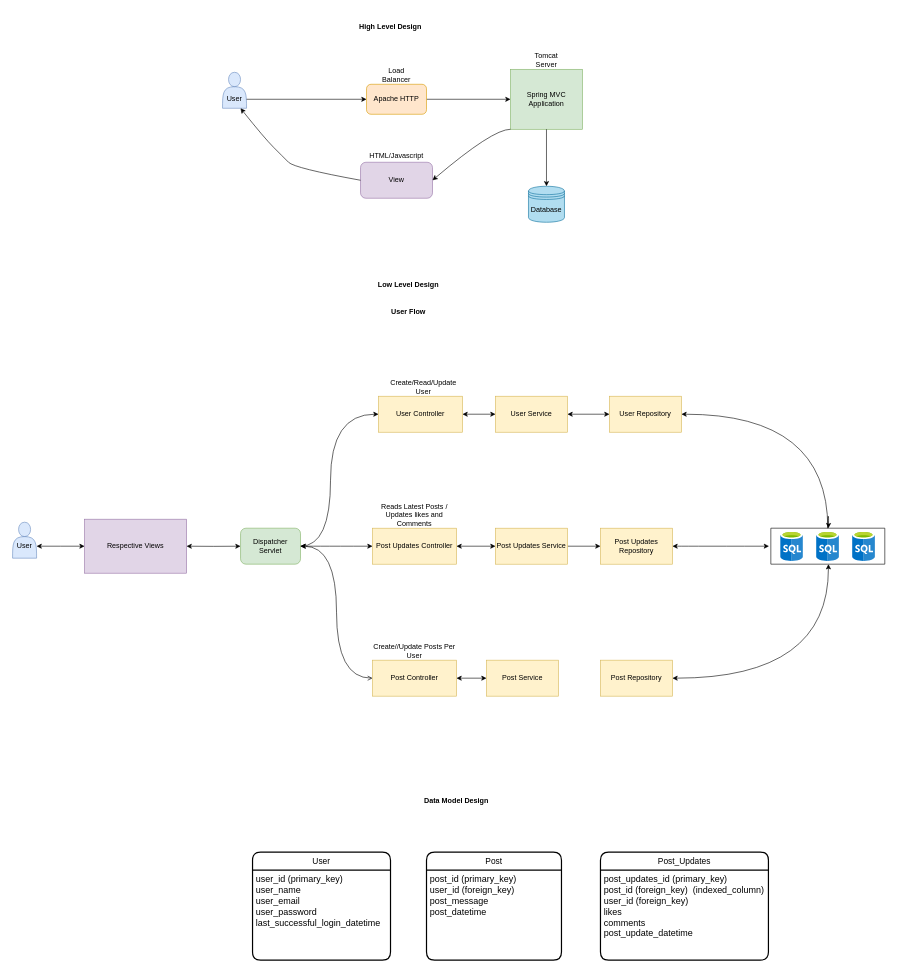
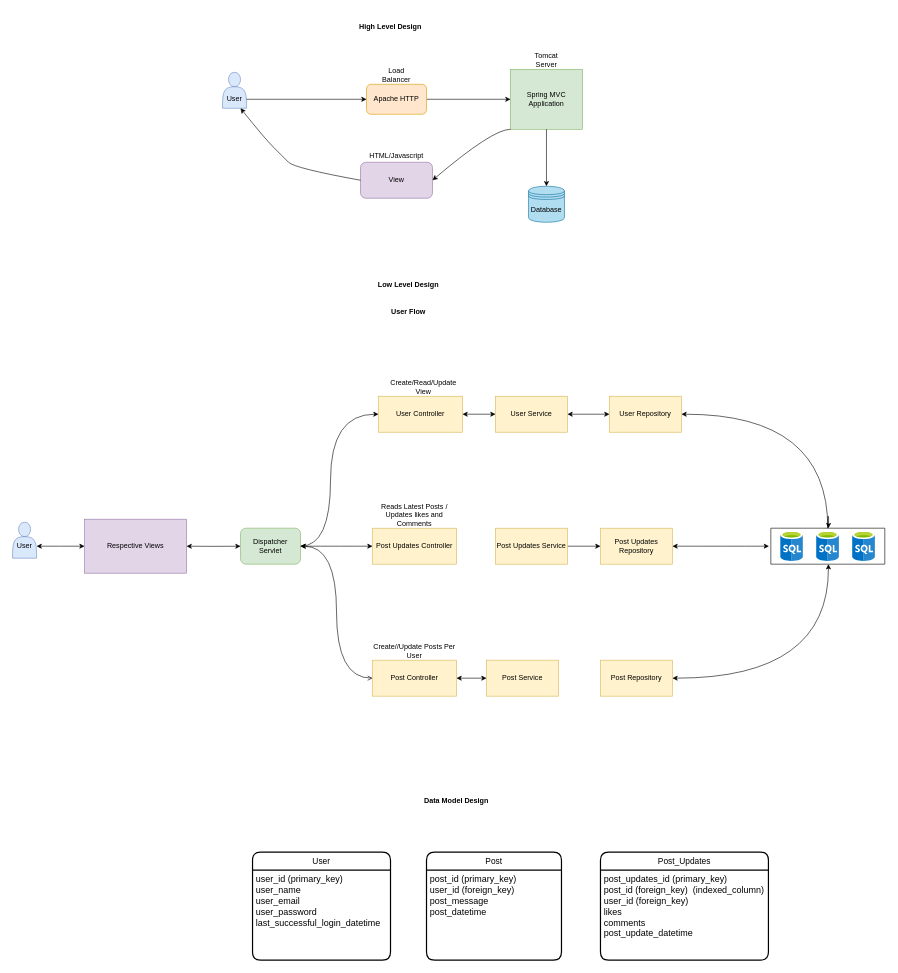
node "Create/Read/Update User": label "Create/Read/Update User" -> "Create/Read/Update View"
edge "Post Updates Controller" -- "Post Updates Service": removed
